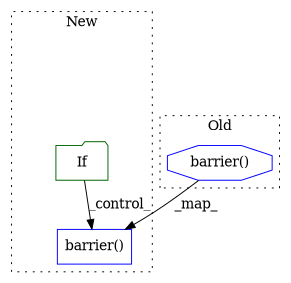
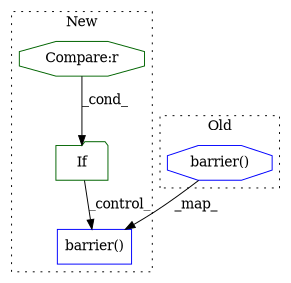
node "Compare:r": added
